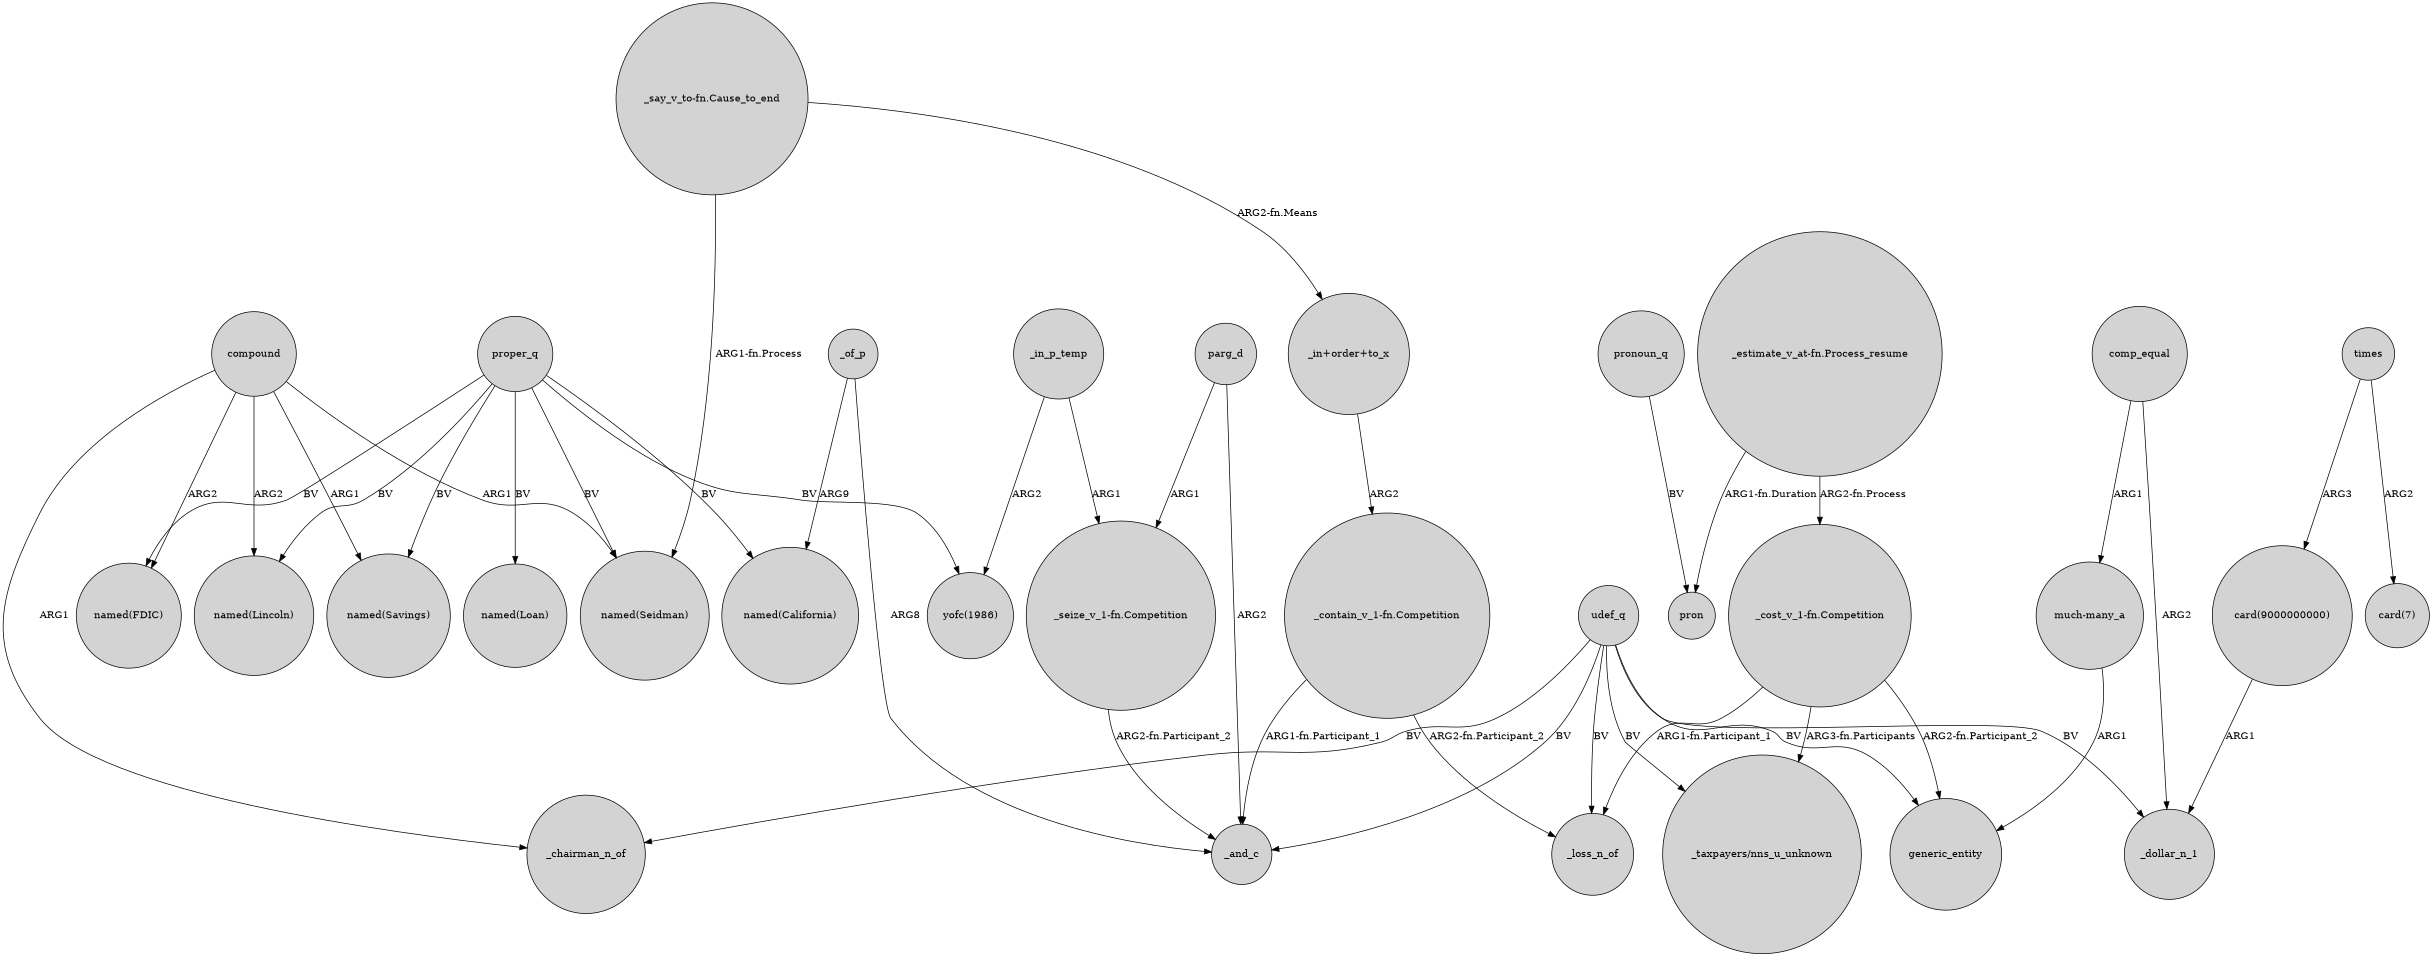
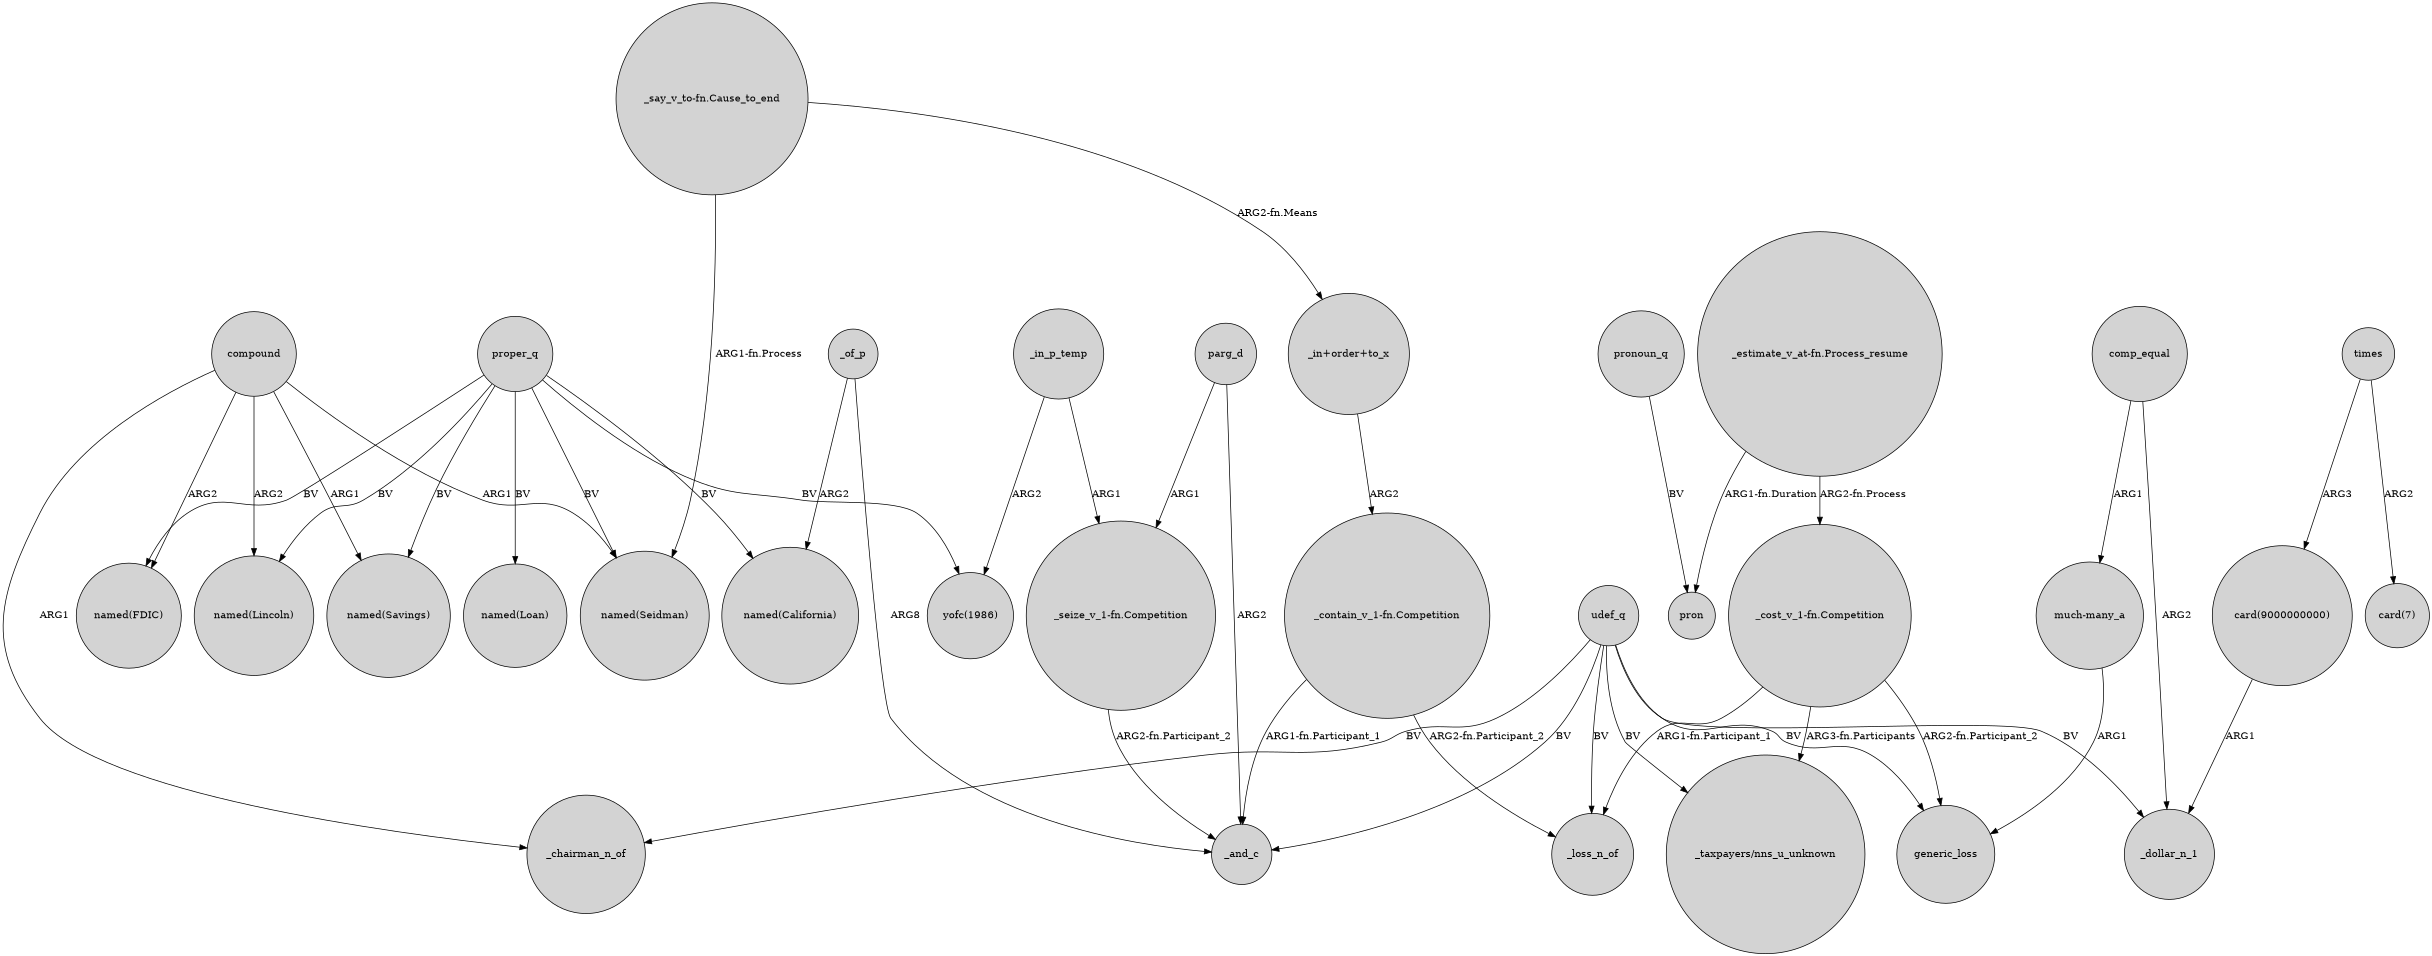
edge "_of_p" -> "named(California)": label "ARG9" -> "ARG2"
node "generic_entity": label "generic_entity" -> "generic_loss"
